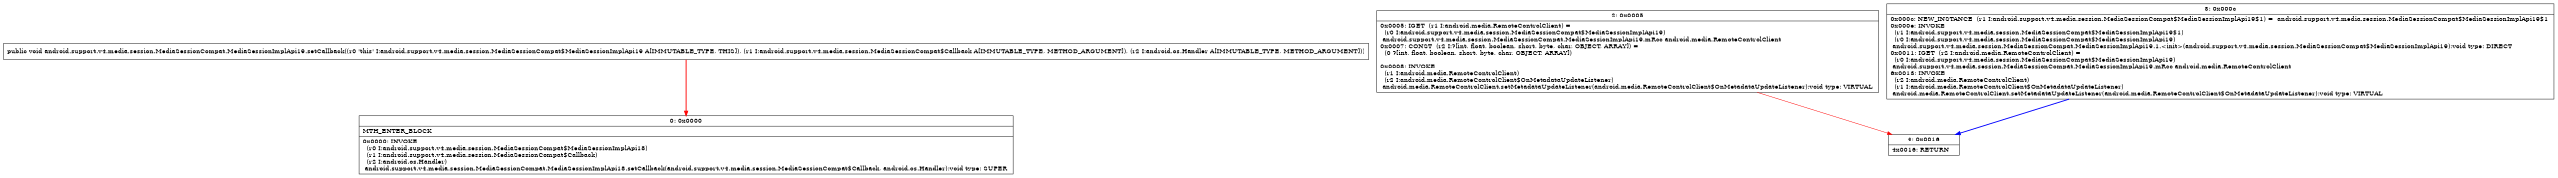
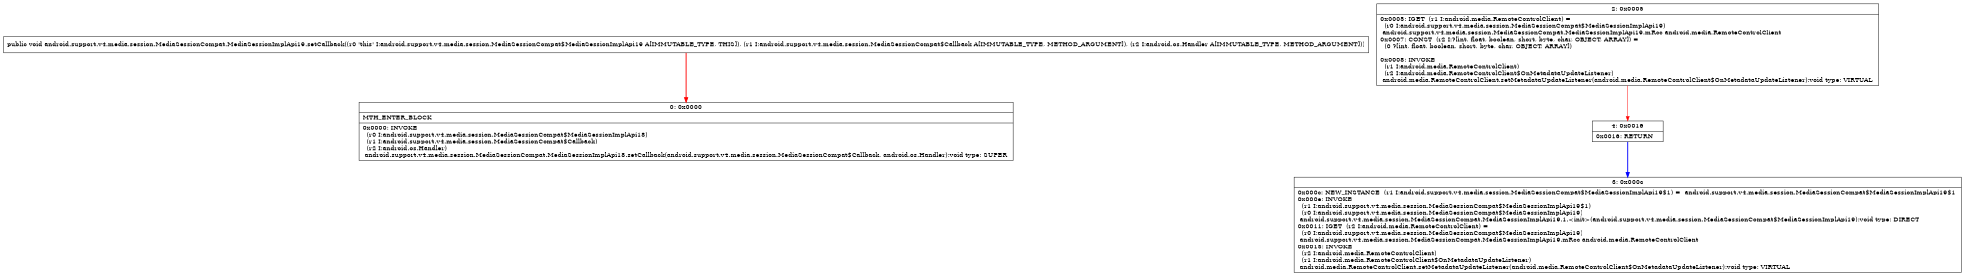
node "3: 0x000c": text "6x0013: INVOKE" -> "0x0013: INVOKE"
edge "3: 0x000c" -> "4: 0x0016": reversed
node "4: 0x0016": text "4x0016: RETURN" -> "0x0016: RETURN"
